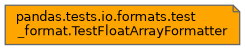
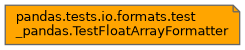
node "pandas.tests.io.formats.test _format.TestFloatArrayFormatter": label "pandas.tests.io.formats.test _format.TestFloatArrayFormatter" -> "pandas.tests.io.formats.test _pandas.TestFloatArrayFormatter"
